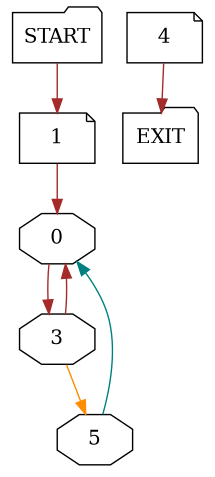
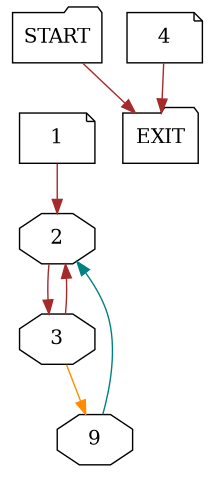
edge "START" -> "1": now "START" -> "EXIT"
node "0": label "0" -> "2"
node "5": label "5" -> "9"
